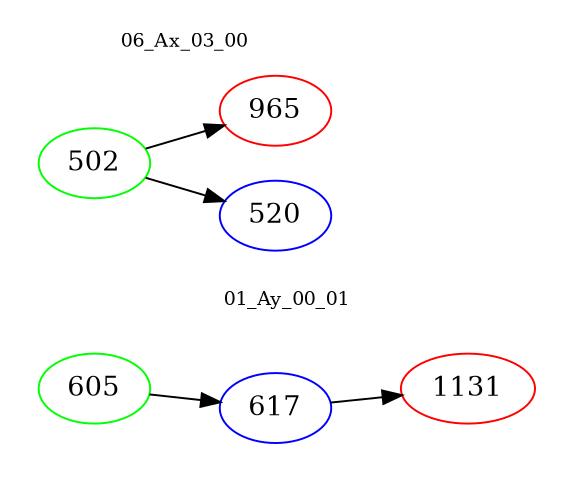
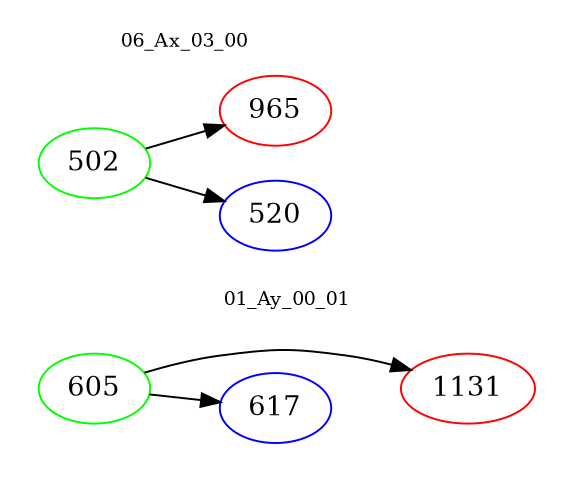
edge "617" -> "1131": now "605" -> "1131"
